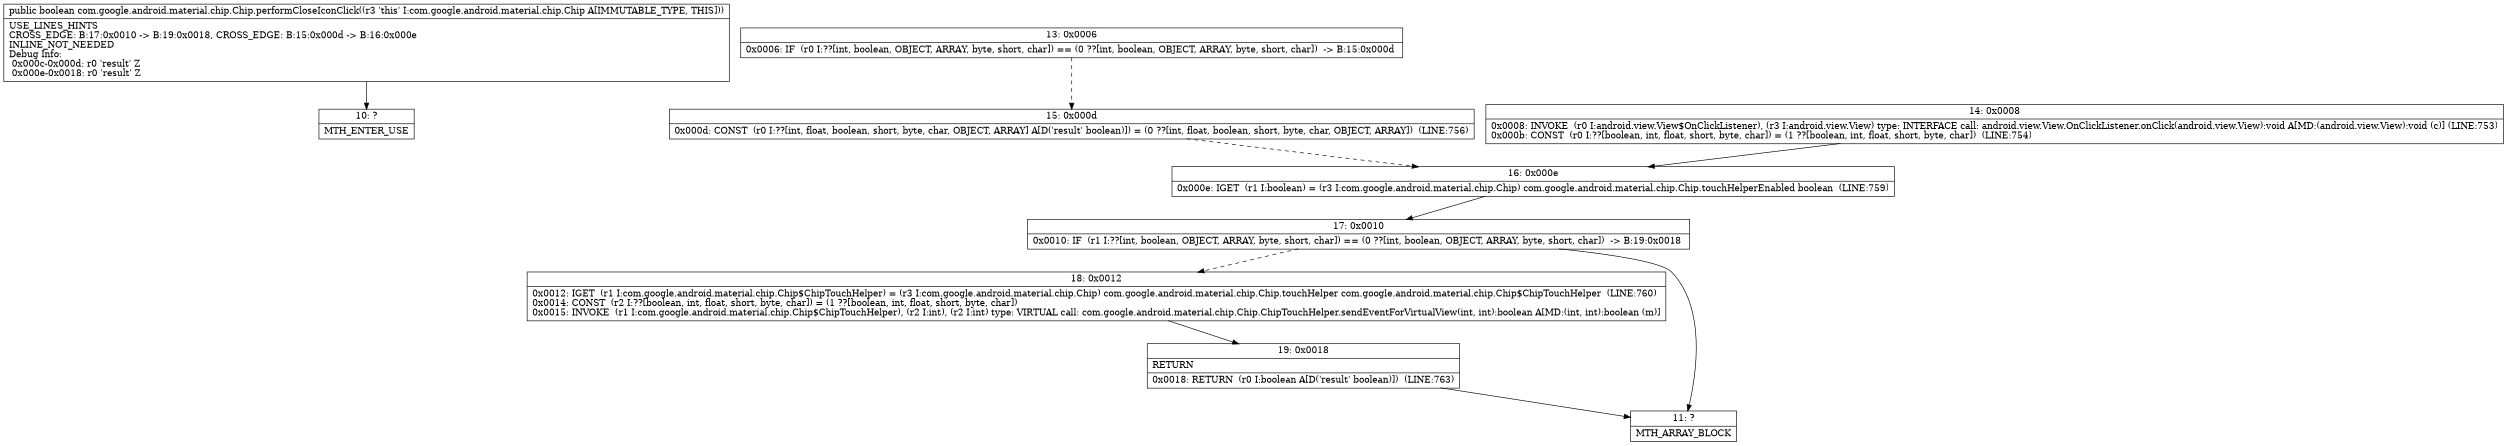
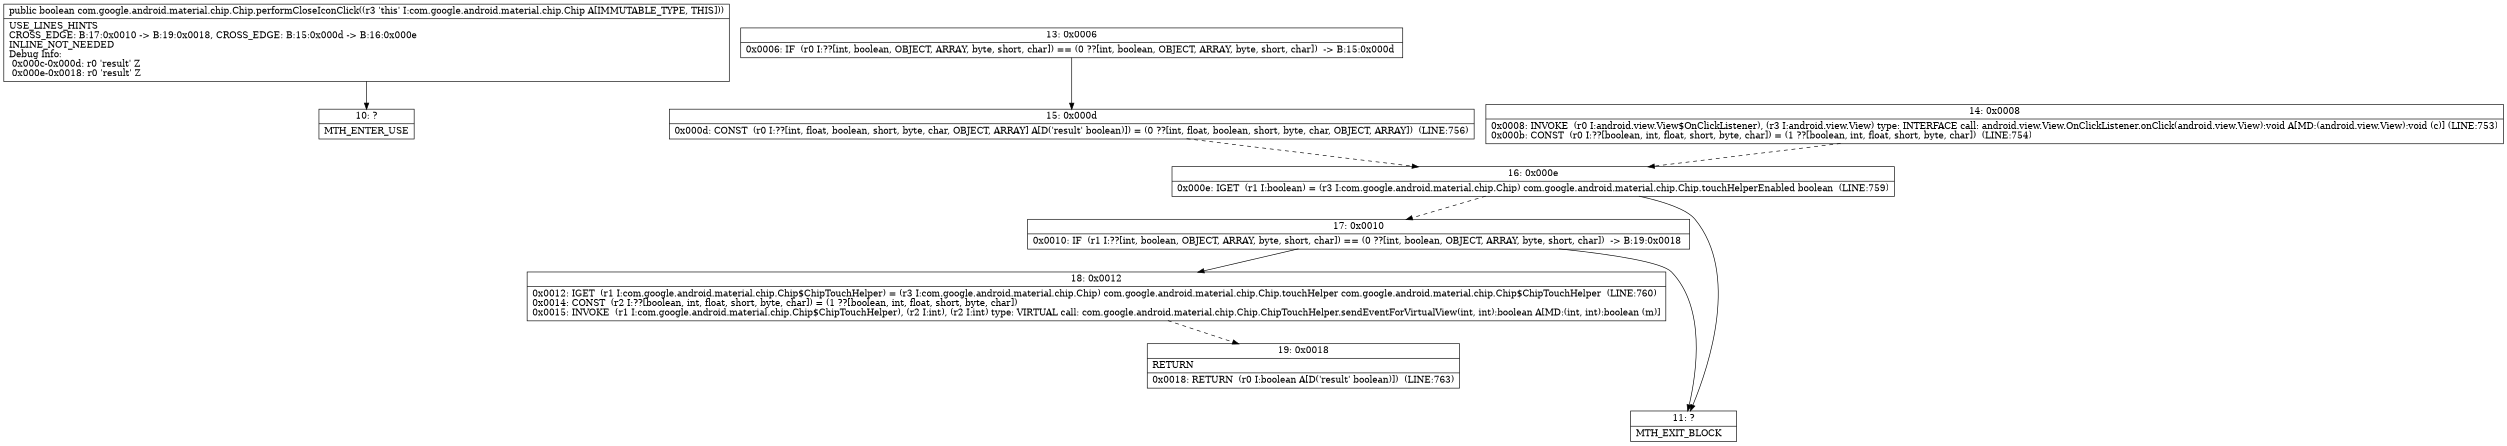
edge "13: 0x0006" -> "15: 0x000d": style dashed -> solid
edge "14: 0x0008" -> "16: 0x000e": style solid -> dashed
edge "16: 0x000e" -> "17: 0x0010": style solid -> dashed
edge "17: 0x0010" -> "18: 0x0012": style dashed -> solid
edge "18: 0x0012" -> "19: 0x0018": style solid -> dashed
edge "19: 0x0018" -> "11: ?": now "16: 0x000e" -> "11: ?"
node "11: ?": text "MTH_ARRAY_BLOCK" -> "MTH_EXIT_BLOCK"
